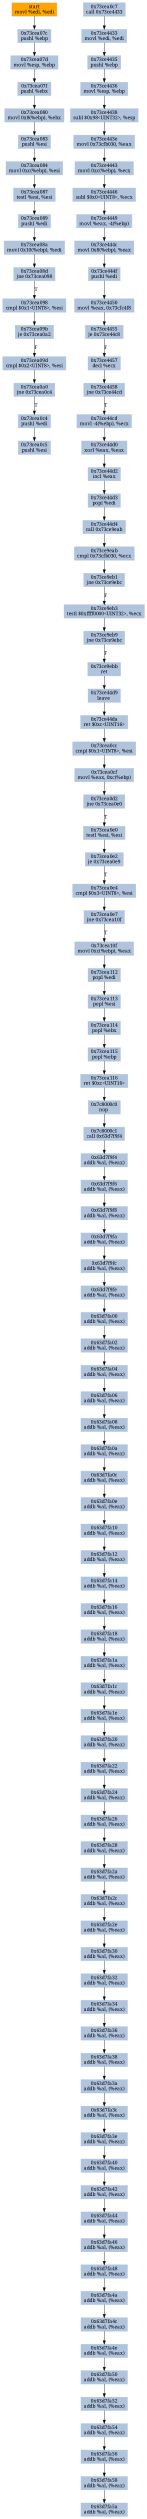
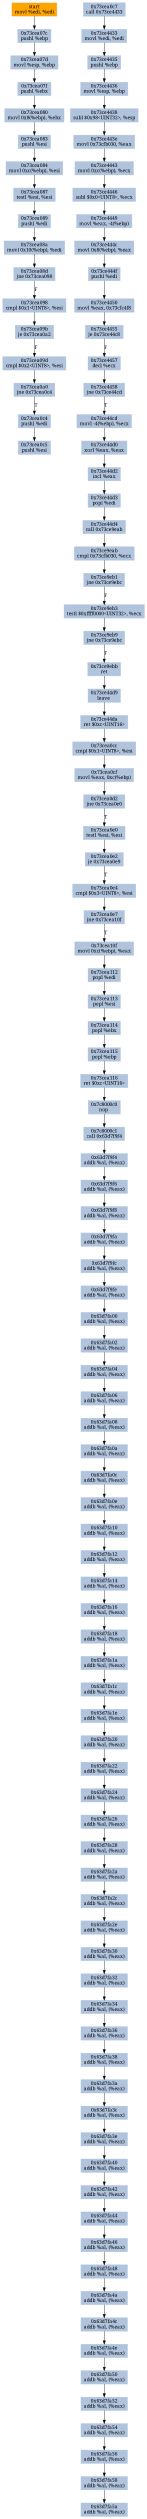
edge "0x73cea08d jne 0x73cea098" -> "0x73cea098 cmpl $0x1<UINT8>, %esi": label "T" -> "F"
